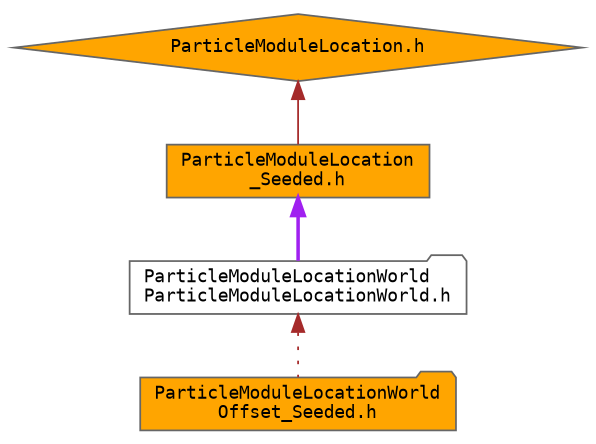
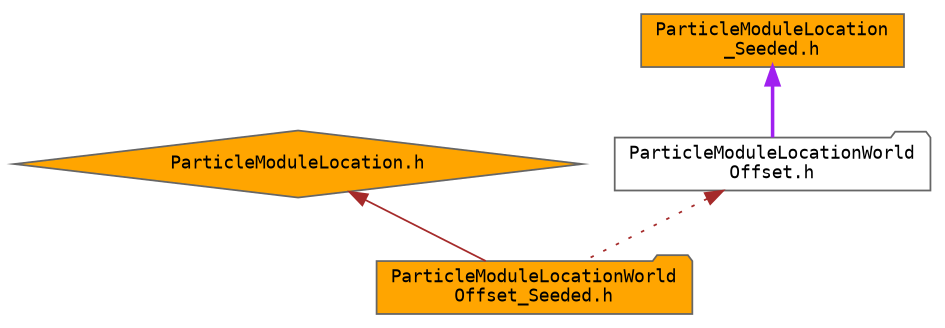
edge "ParticleModuleLocation _Seeded.h" -> "ParticleModuleLocation.h": now "ParticleModuleLocationWorld Offset_Seeded.h" -> "ParticleModuleLocation.h"
node "ParticleModuleLocationWorld ParticleModuleLocationWorld.h": label "ParticleModuleLocationWorld ParticleModuleLocationWorld.h" -> "ParticleModuleLocationWorld Offset.h"
